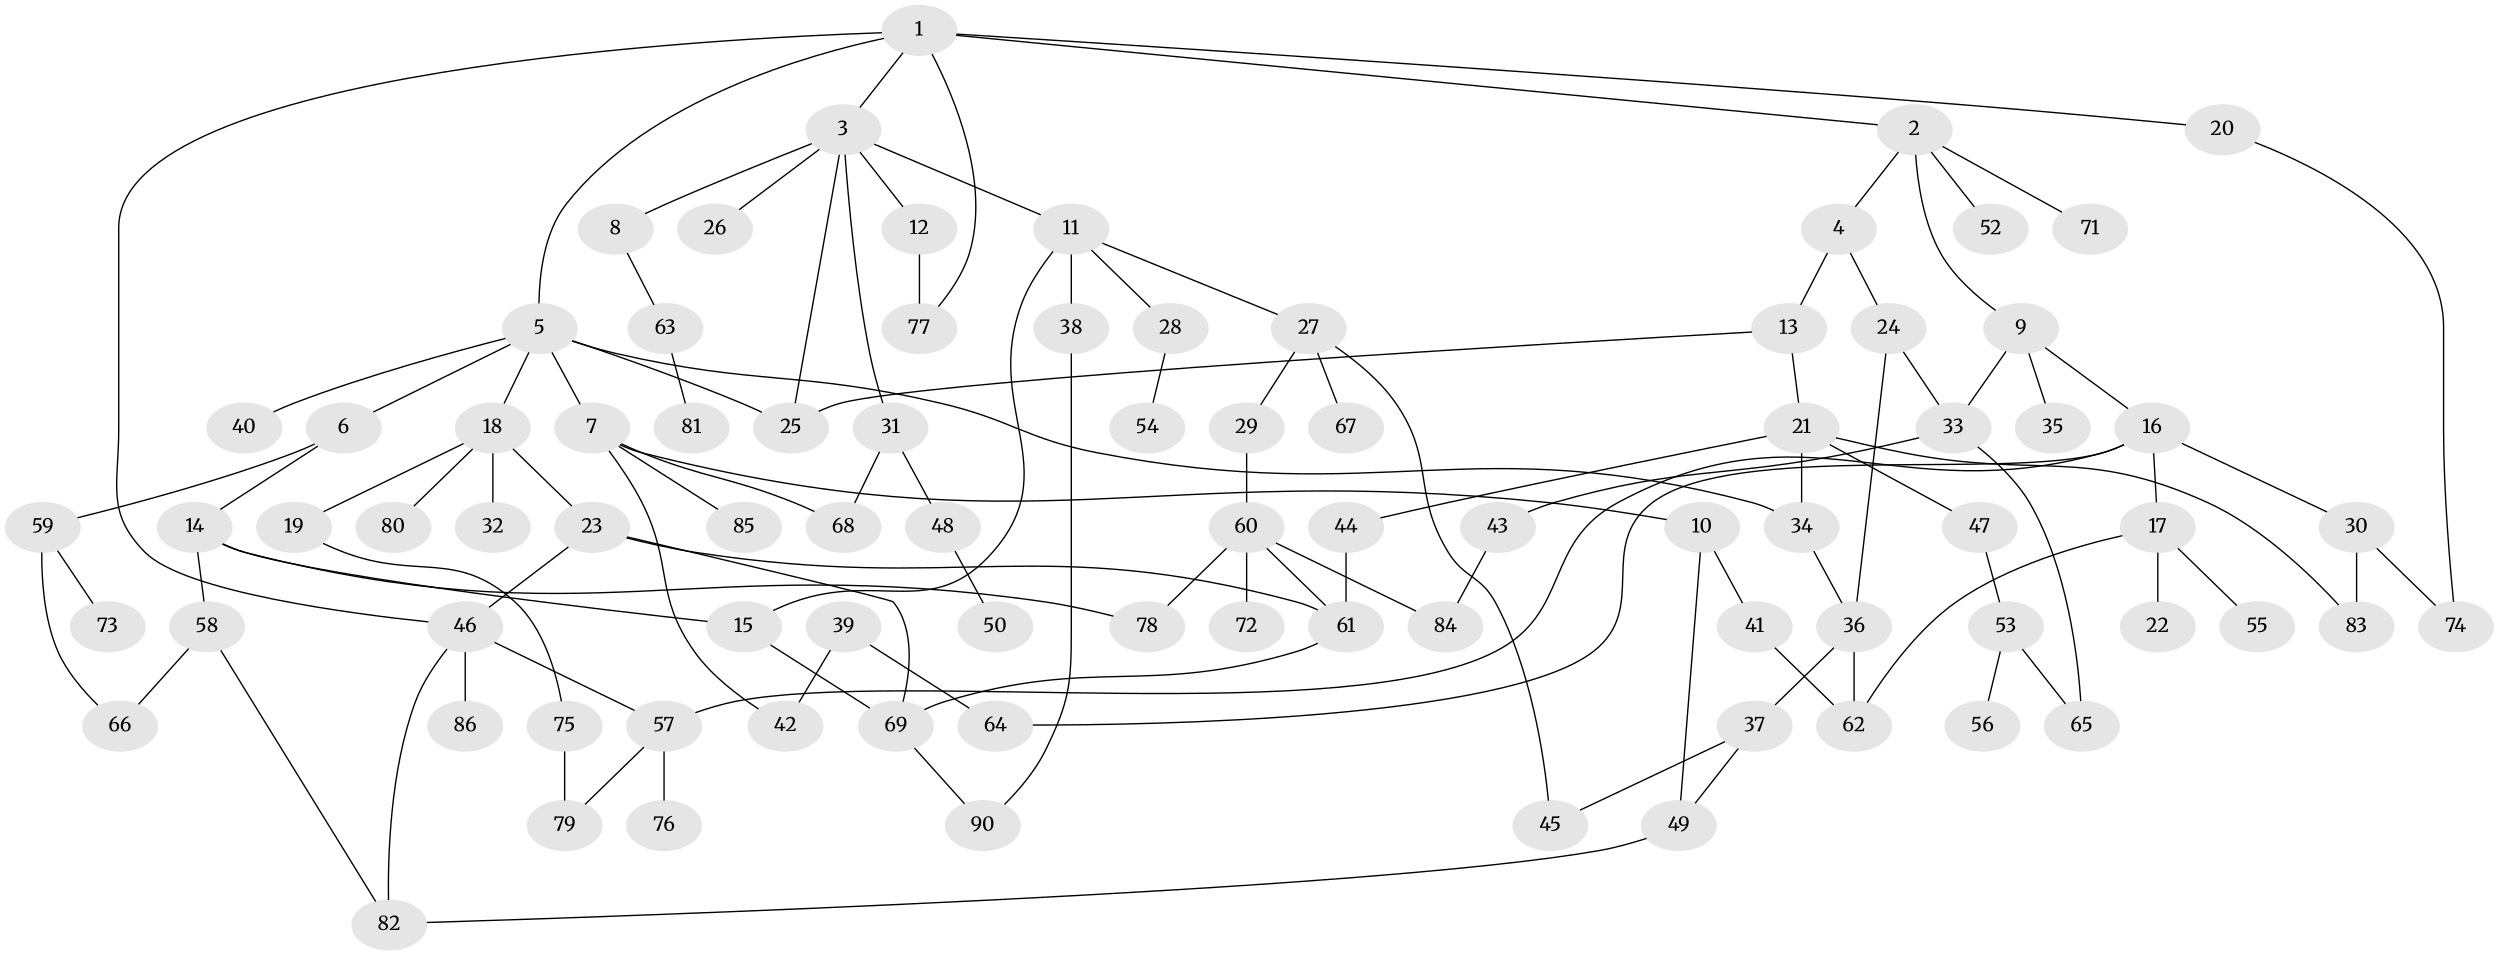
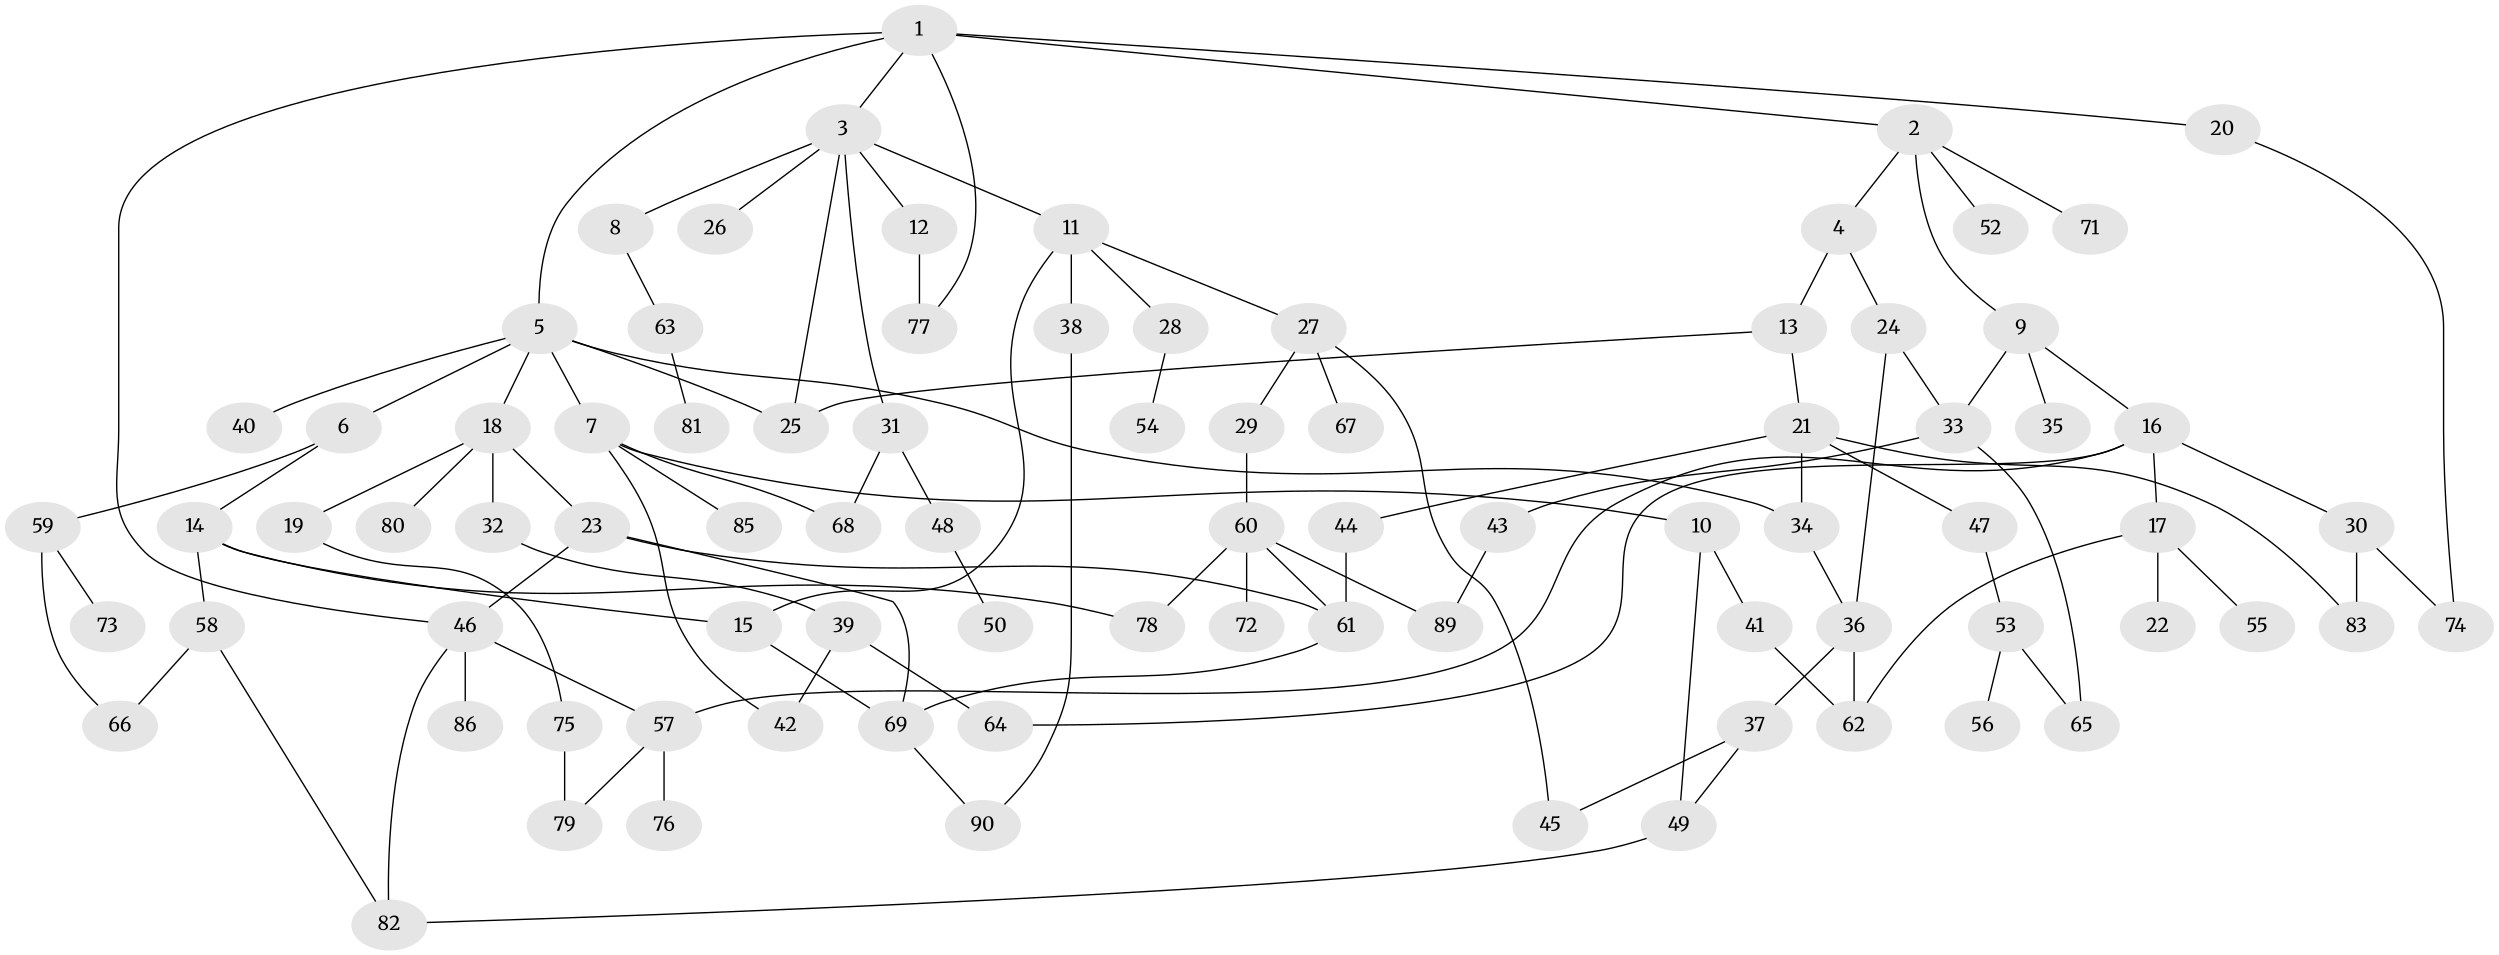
edge "32" -- "39": added
node "84": label "84" -> "89"
